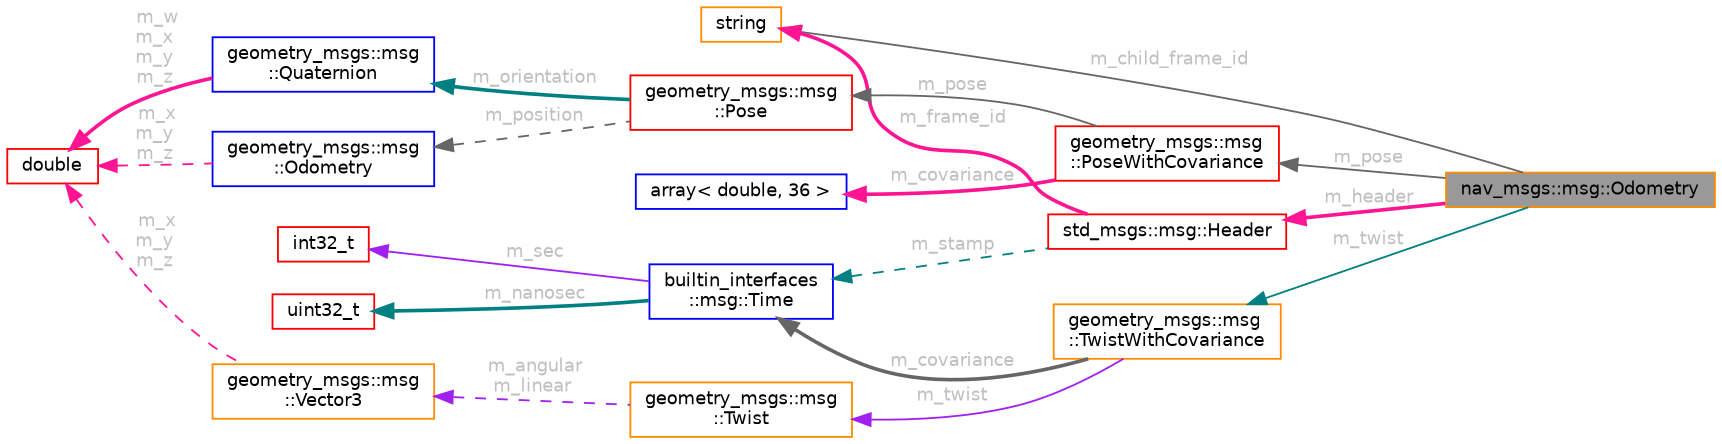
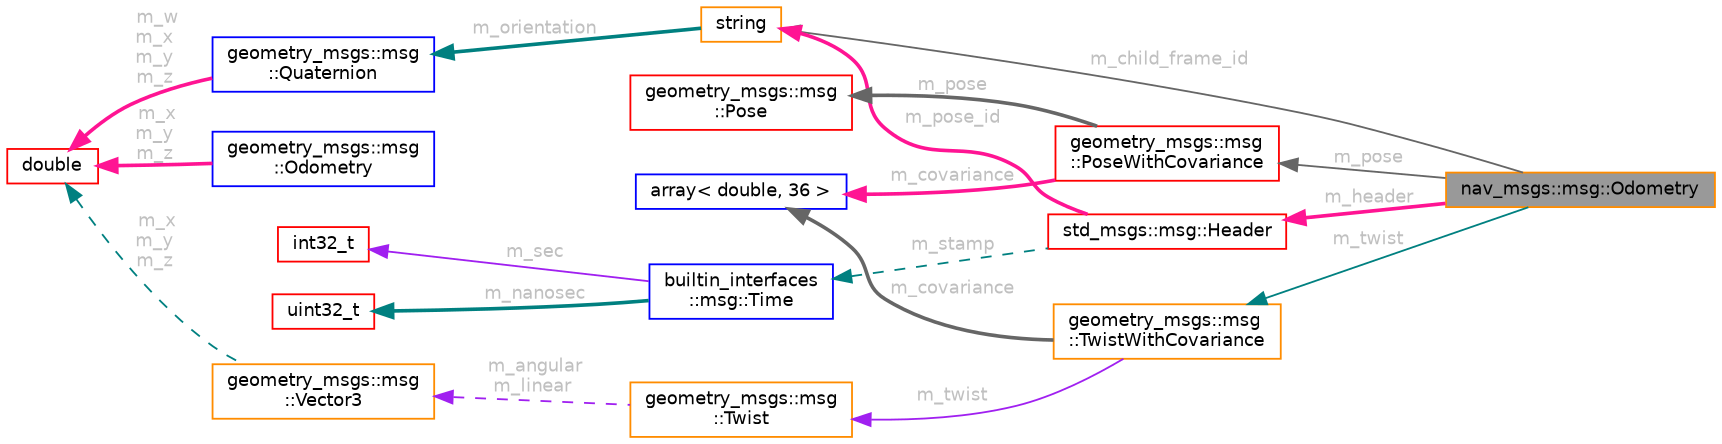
edge "geometry_msgs::msg ::Pose" -> "geometry_msgs::msg ::Quaternion": now "string" -> "geometry_msgs::msg ::Quaternion"
edge "geometry_msgs::msg ::PoseWithCovariance" -> "geometry_msgs::msg ::Pose": style solid -> bold
edge "std_msgs::msg::Header" -> "string": label " m_frame_id" -> " m_pose_id"
edge "geometry_msgs::msg ::Pose" -> "geometry_msgs::msg ::Odometry": removed, label "m_position"
edge "geometry_msgs::msg ::Odometry" -> "double": style dashed -> bold
edge "geometry_msgs::msg ::Vector3" -> "double": color deeppink -> teal
edge "geometry_msgs::msg ::TwistWithCovariance" -> "builtin_interfaces ::msg::Time": now "geometry_msgs::msg ::TwistWithCovariance" -> "array< double, 36 >"
